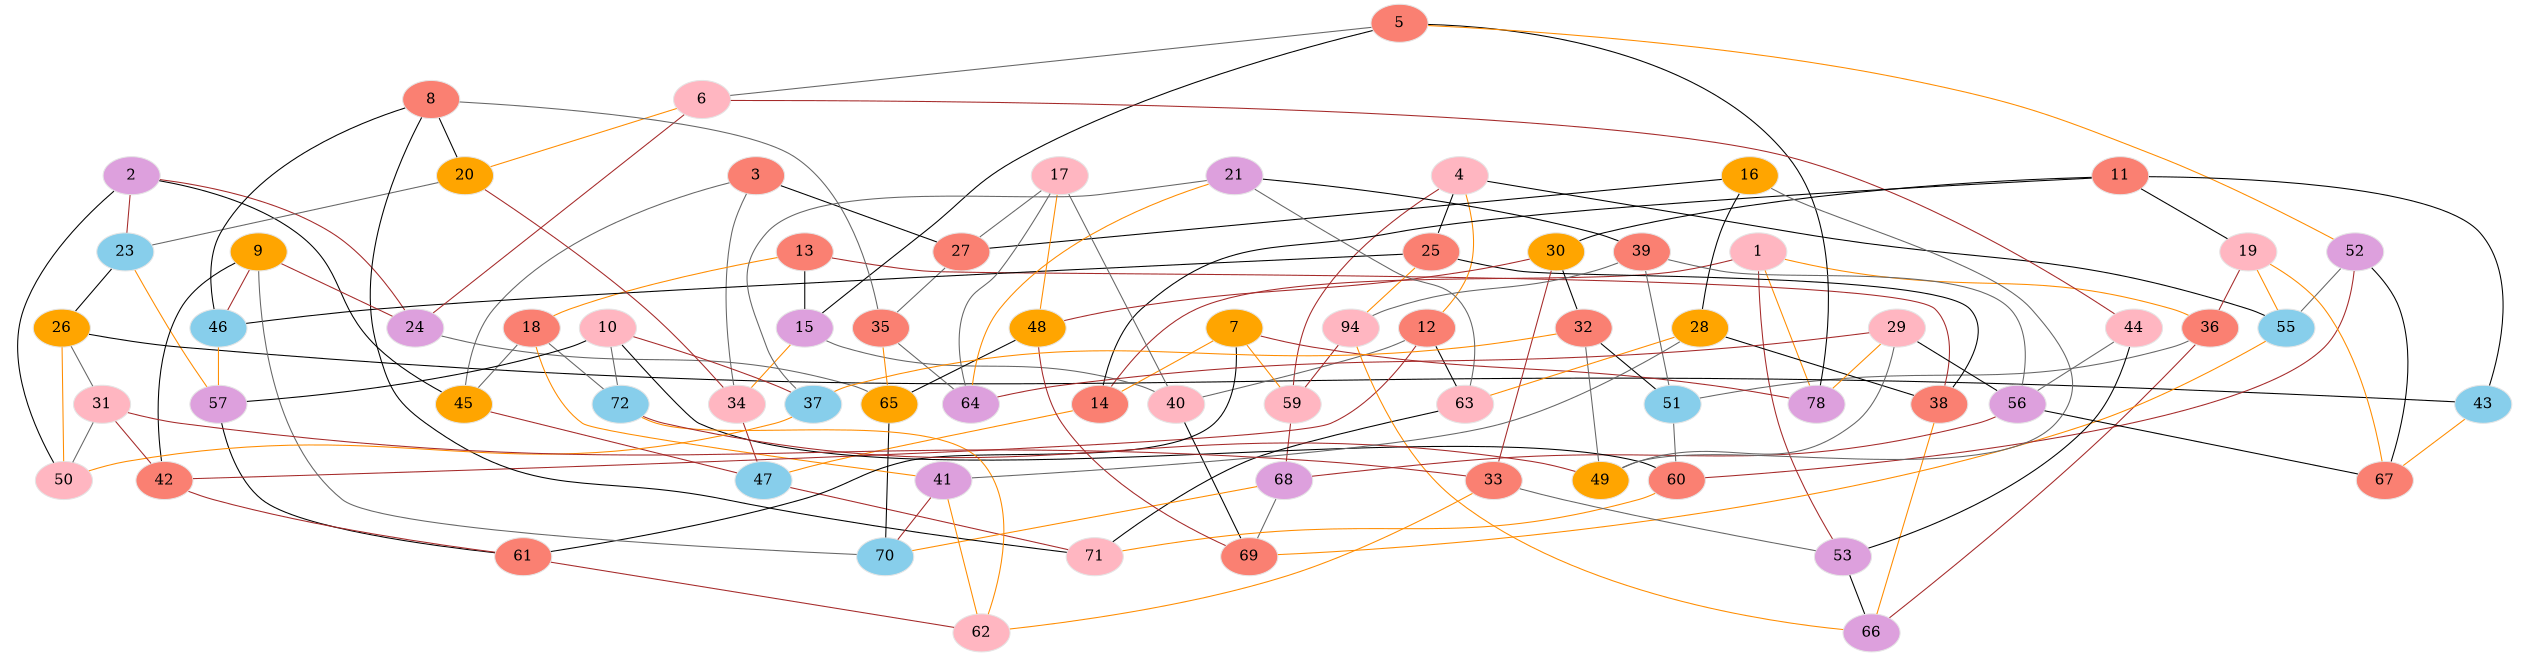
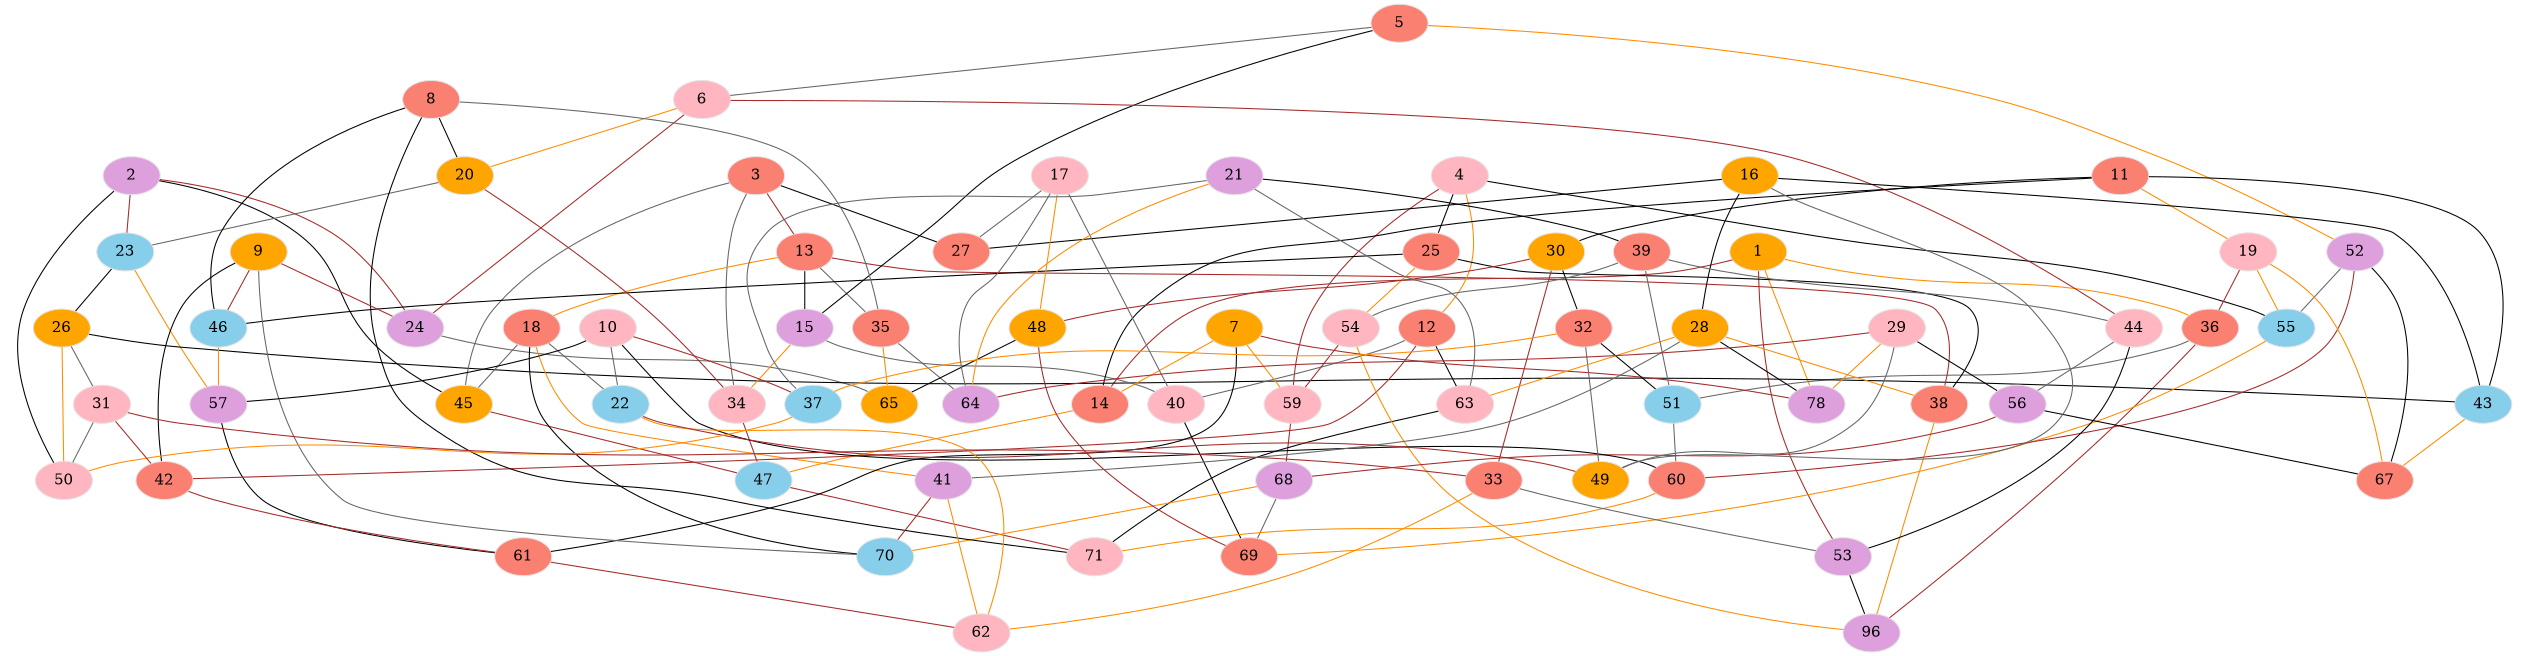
edge "5" -- "78": now "28" -- "78"
edge "16" -- "43": added
edge "3" -- "13": added
edge "11" -- "19": color black -> darkorange
node "1": fillcolor lightpink -> orange
edge "39" -- "56": now "39" -- "44"
edge "27" -- "35": now "13" -- "35"
node "94": label "94" -> "54"
edge "28" -- "38": color black -> darkorange
node "72": label "72" -> "22"
edge "65" -- "70": now "18" -- "70"
node "66": label "66" -> "96"
